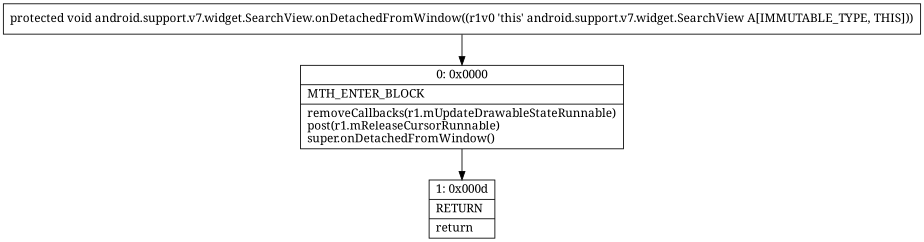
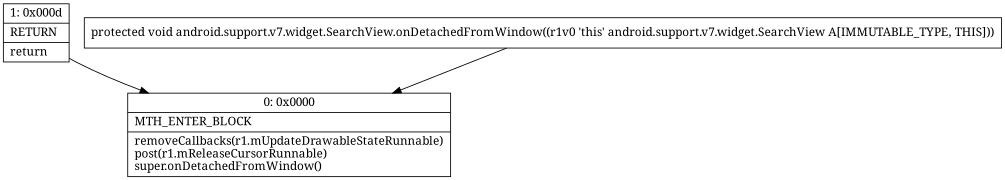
edge "0: 0x0000" -> "1: 0x000d": reversed
